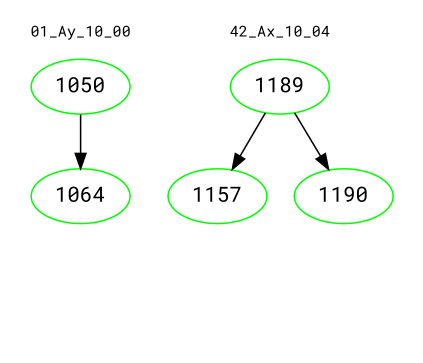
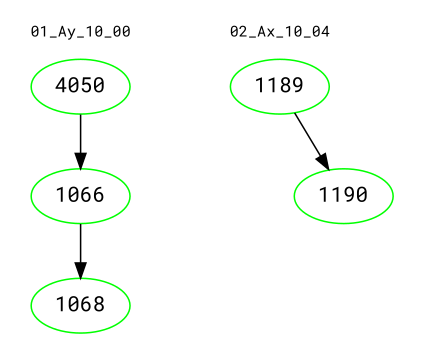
cluster "42_Ax_10_04": label "42_Ax_10_04" -> "02_Ax_10_04"
node "1050": label "1050" -> "4050"
node "1064": label "1064" -> "1066"
node "1157": removed
node "1068": added
